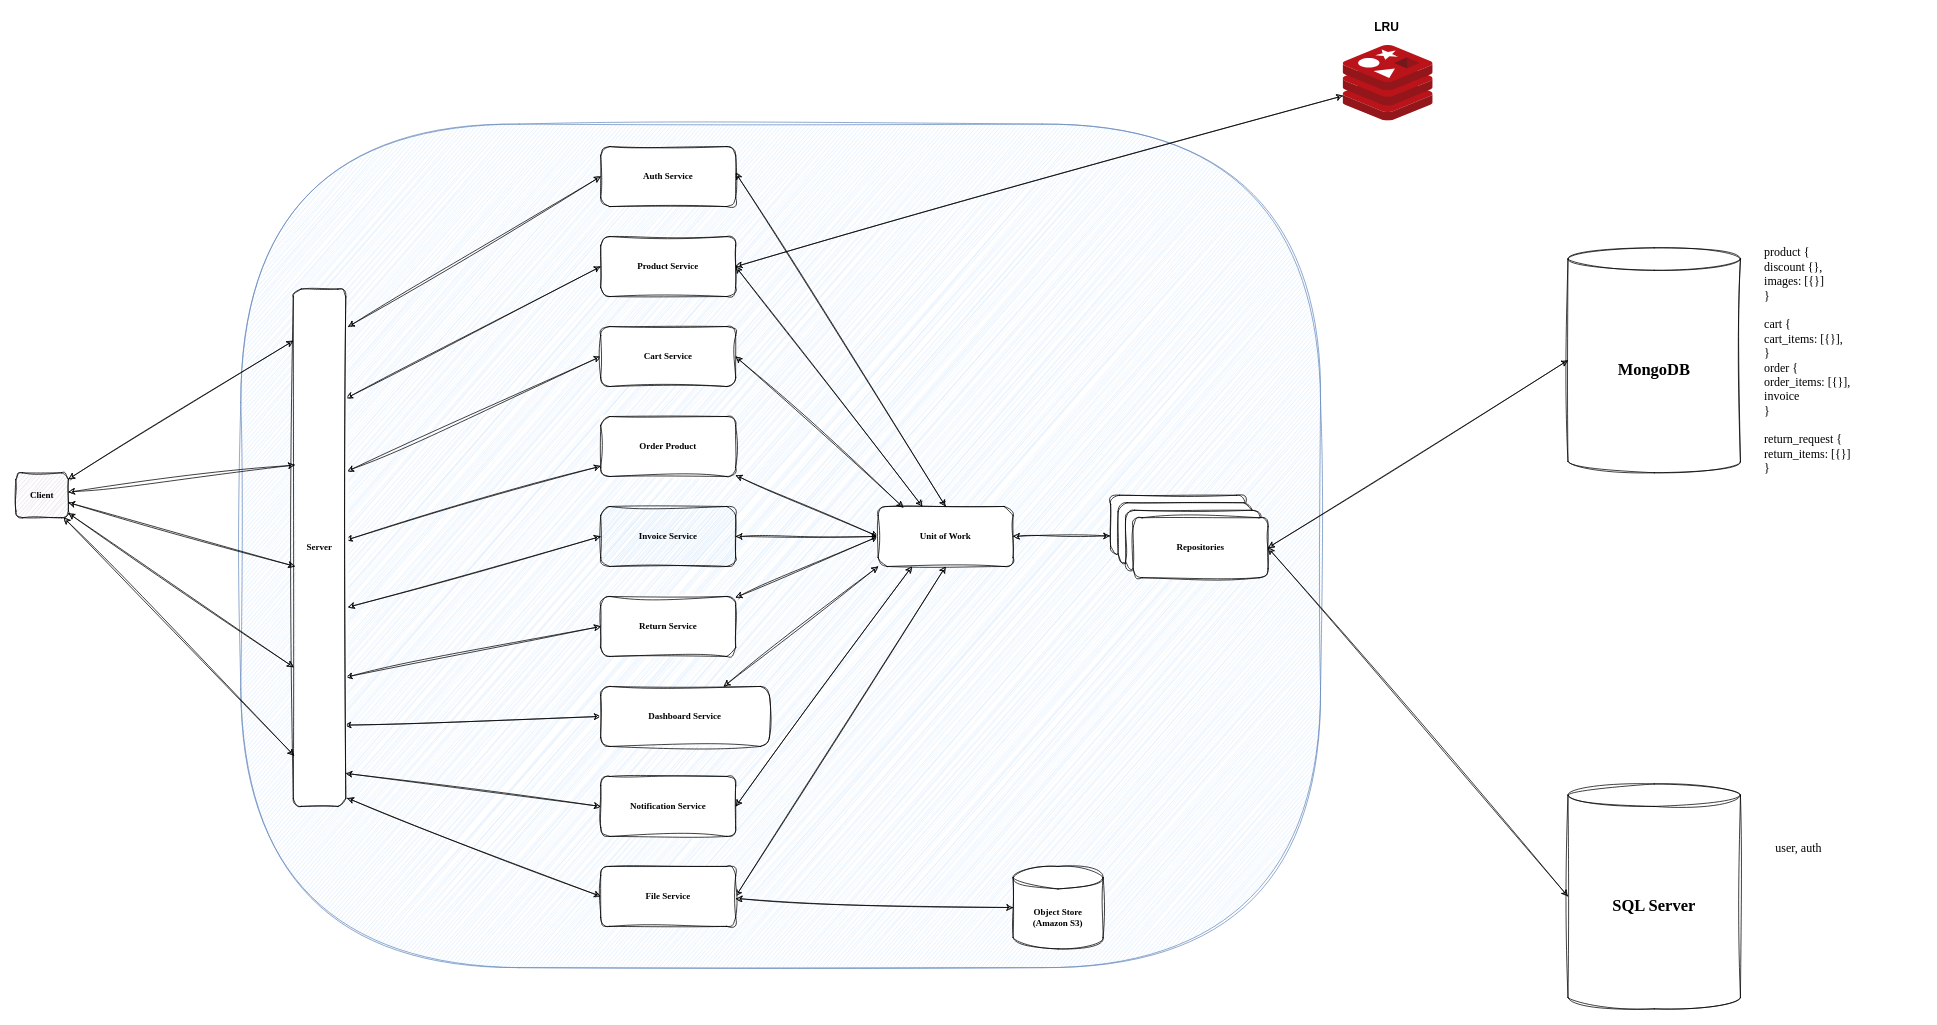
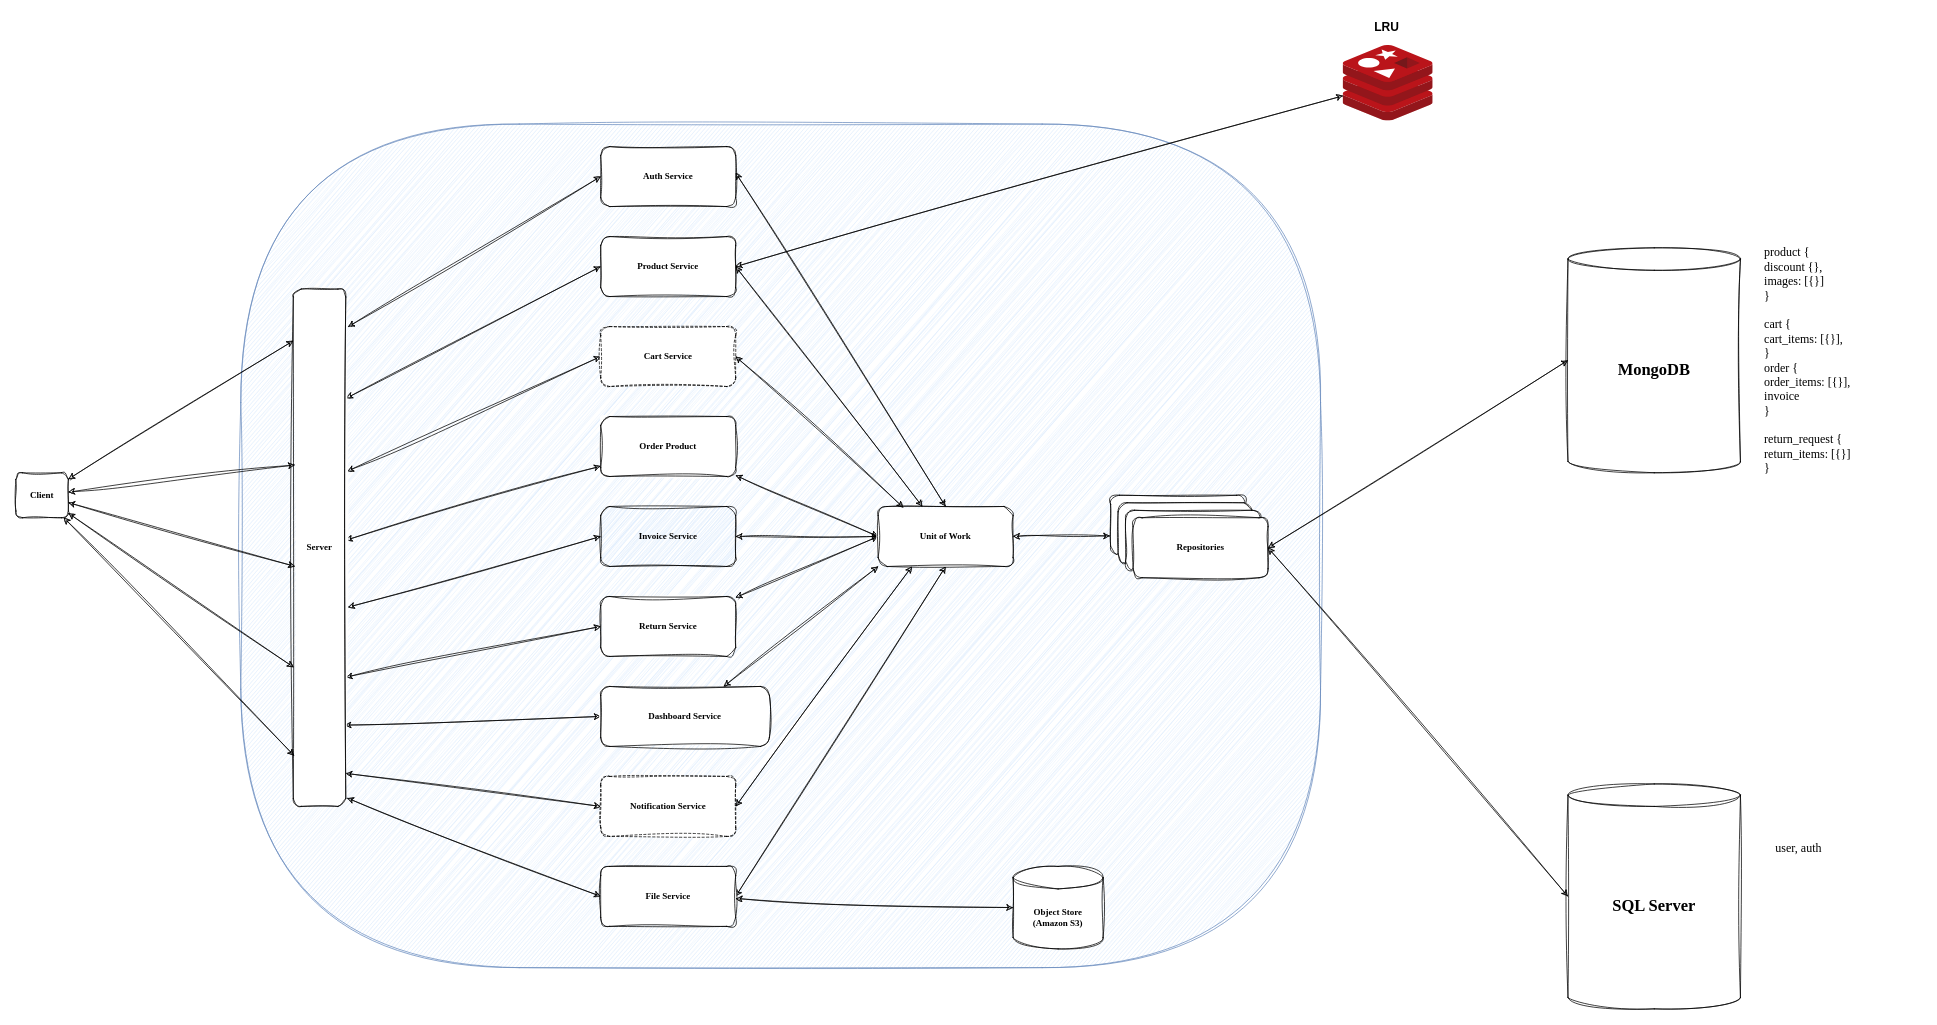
node "Cart Service": style solid -> dashed
node "Client": fillcolor #e1d5e7 -> #ffffff
node "Notification Service": style solid -> dashed
